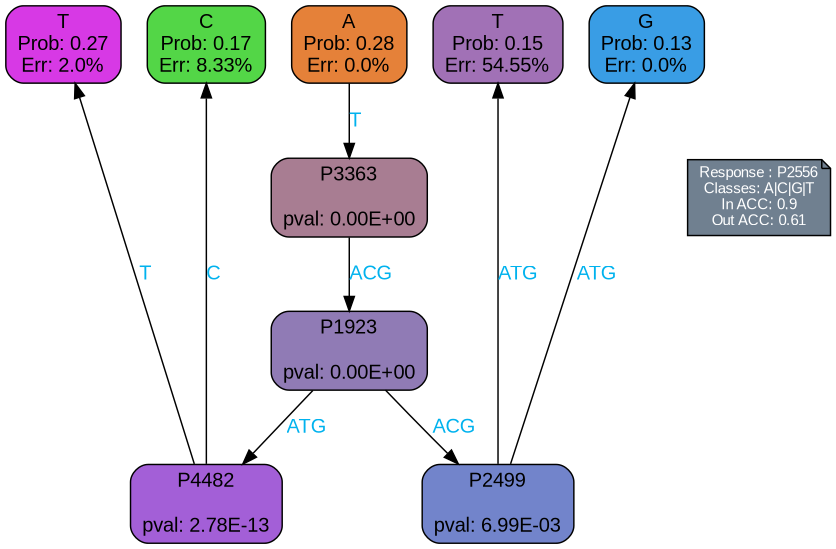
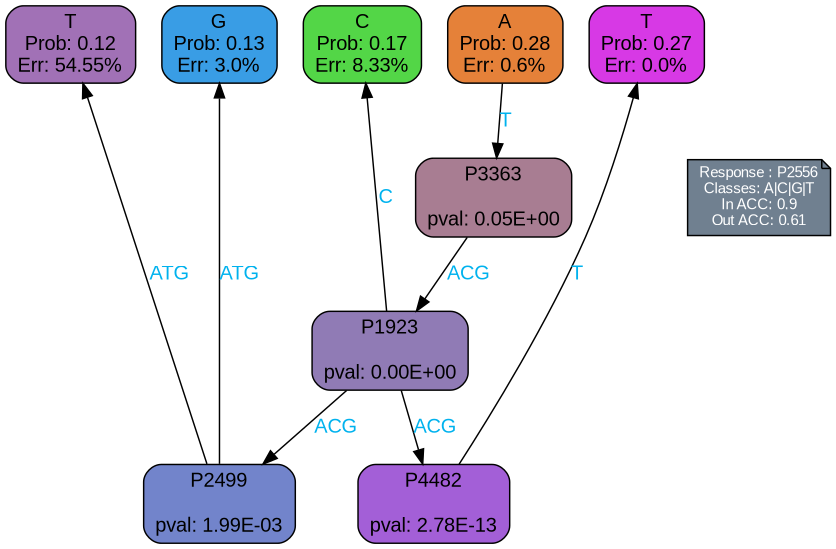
node "T Prob: 0.27 Err: 2.0%": label "T Prob: 0.27 Err: 2.0%" -> "T Prob: 0.27 Err: 0.0%"
node "A Prob: 0.28 Err: 0.0%": label "A Prob: 0.28 Err: 0.0%" -> "A Prob: 0.28 Err: 0.6%"
node "T Prob: 0.15 Err: 54.55%": label "T Prob: 0.15 Err: 54.55%" -> "T Prob: 0.12 Err: 54.55%"
node "G Prob: 0.13 Err: 0.0%": label "G Prob: 0.13 Err: 0.0%" -> "G Prob: 0.13 Err: 3.0%"
node "P3363 pval: 0.00E+00": label "P3363 pval: 0.00E+00" -> "P3363 pval: 0.05E+00"
edge "P4482 pval: 2.78E-13" -> "C Prob: 0.17 Err: 8.33%": now "P1923 pval: 0.00E+00" -> "C Prob: 0.17 Err: 8.33%"
edge "P1923 pval: 0.00E+00" -> "P4482 pval: 2.78E-13": label "ATG" -> "ACG"
node "P2499 pval: 6.99E-03": label "P2499 pval: 6.99E-03" -> "P2499 pval: 1.99E-03"
